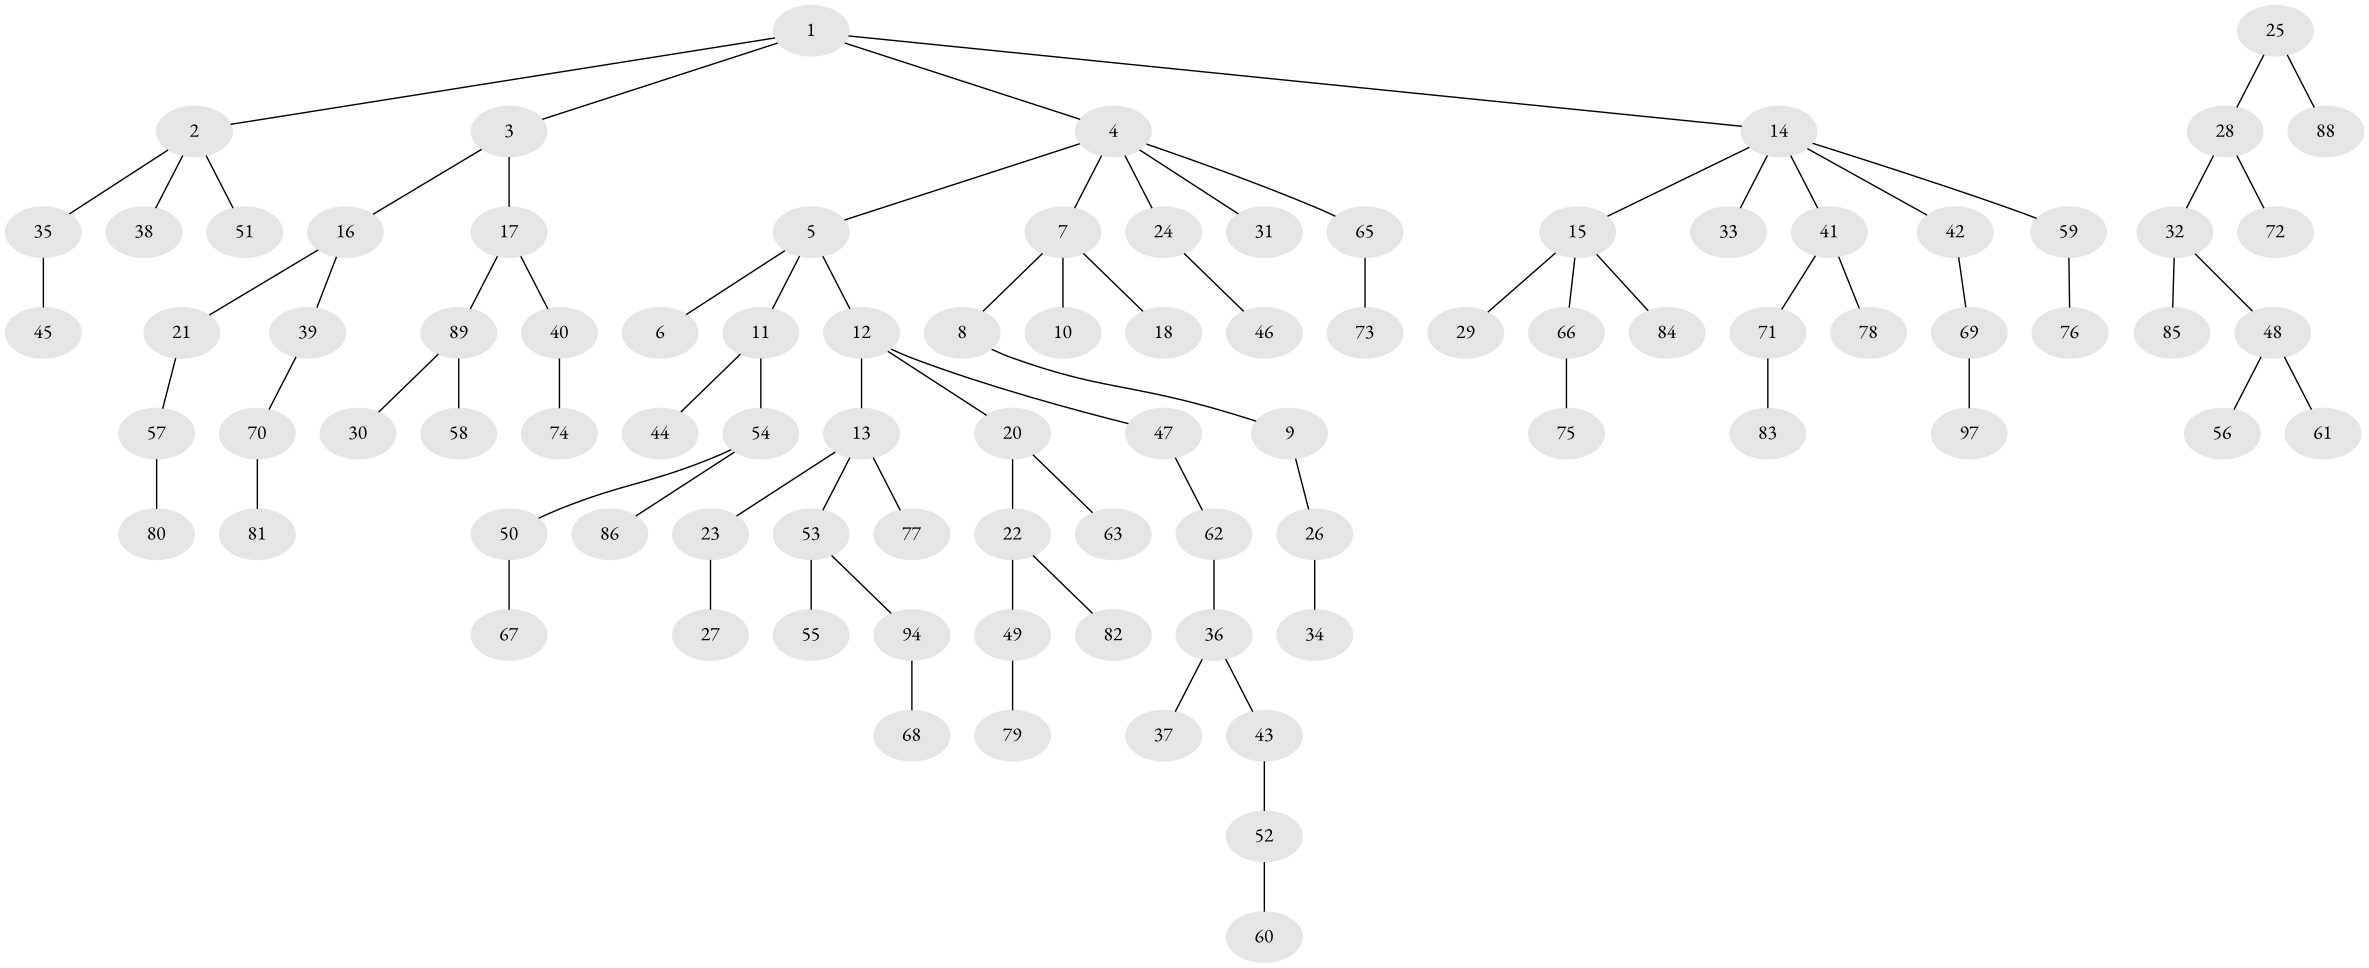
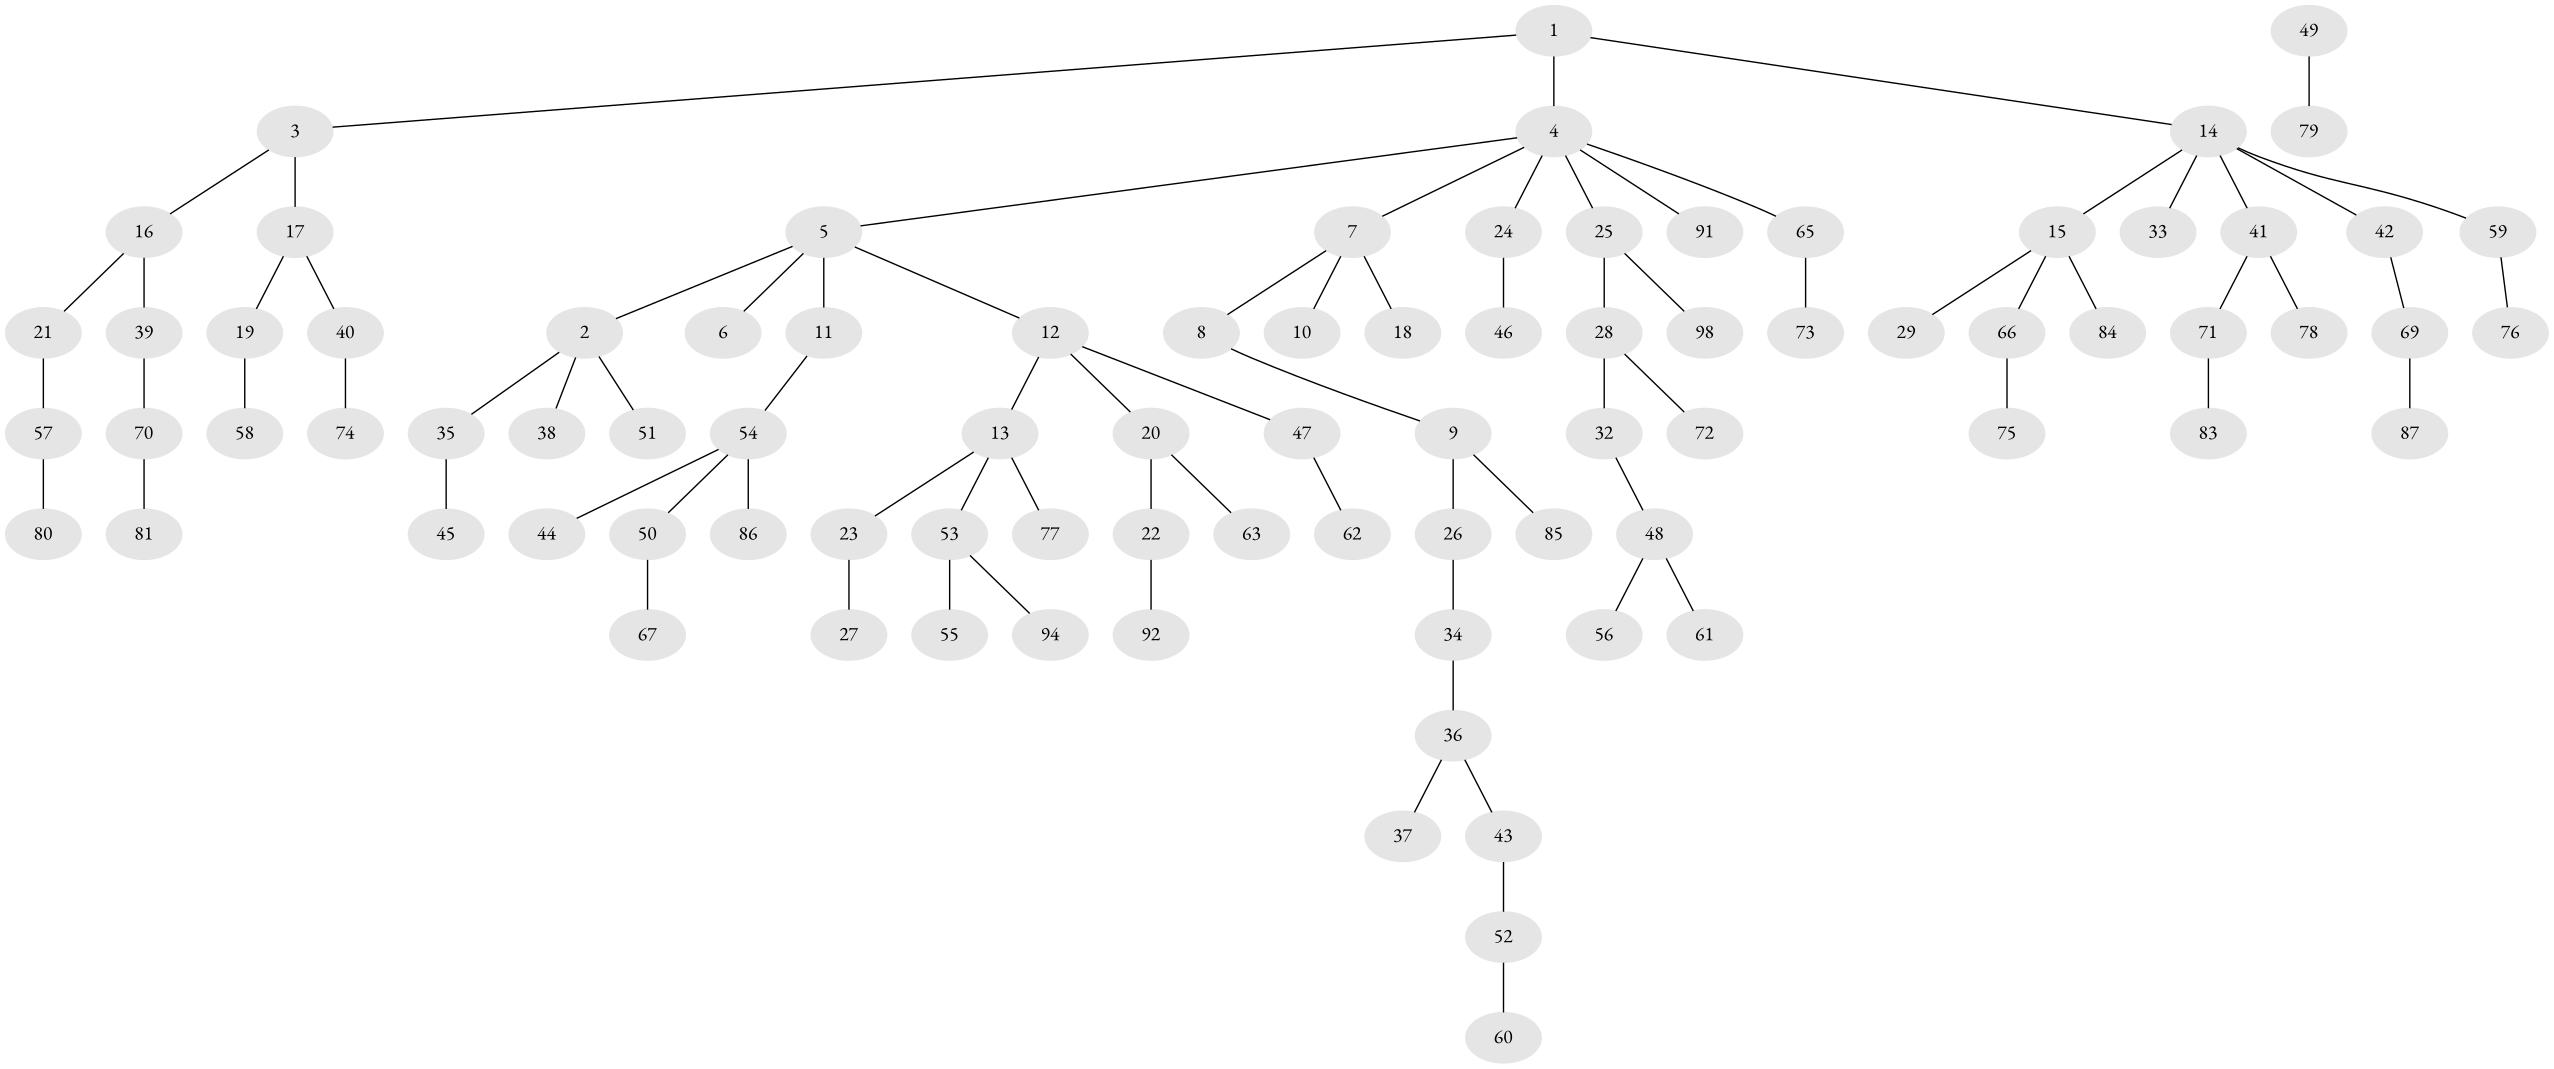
edge "1" -- "2": now "5" -- "2"
node "88": label "88" -> "98"
edge "4" -- "25": added
node "31": label "31" -> "91"
edge "32" -- "85": now "9" -- "85"
node "89": label "89" -> "19"
edge "11" -- "44": now "54" -- "44"
node "30": removed
node "97": label "97" -> "87"
edge "22" -- "49": removed
edge "62" -- "36": now "34" -- "36"
node "82": label "82" -> "92"
node "68": removed
